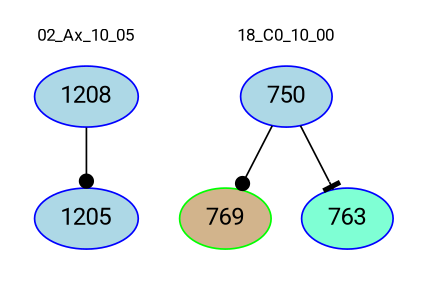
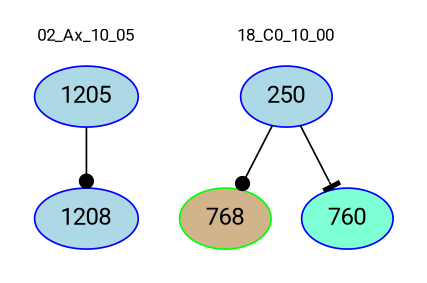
node "750": label "750" -> "250"
edge "1208" -> "1205": reversed
node "769": label "769" -> "768"
node "763": label "763" -> "760"
